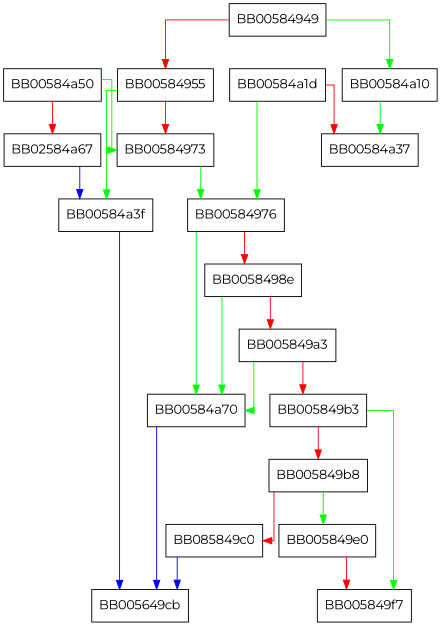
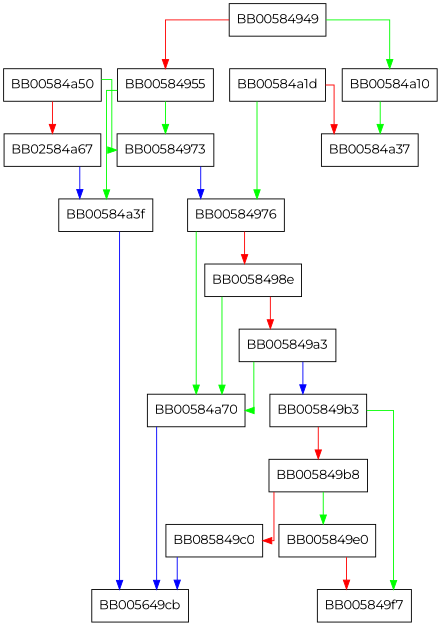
edge "BB00584955" -> "BB00584973": color red -> green
edge "BB00584973" -> "BB00584976": color green -> blue
edge "BB005849a3" -> "BB005849b3": color red -> blue
